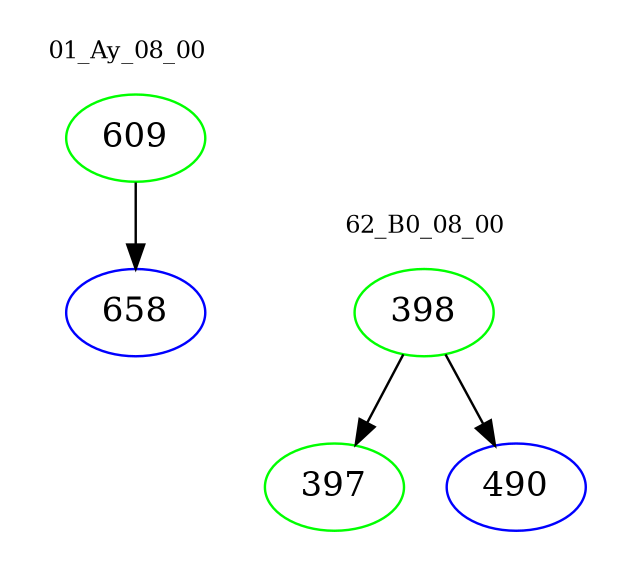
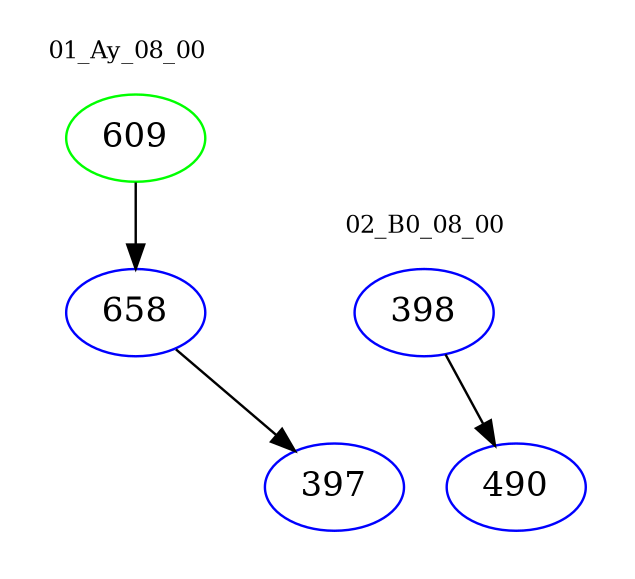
cluster "62_B0_08_00": label "62_B0_08_00" -> "02_B0_08_00"
node "398": color green -> blue
edge "398" -> "397": now "658" -> "397"
node "397": color green -> blue
